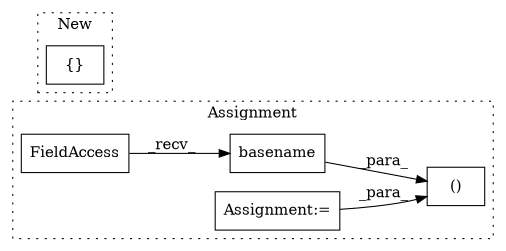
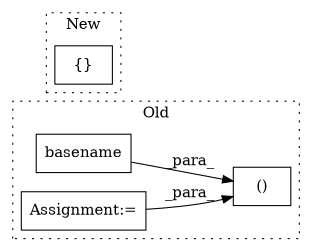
cluster "Assignment": label "Assignment" -> "Old"
node "FieldAccess": removed
